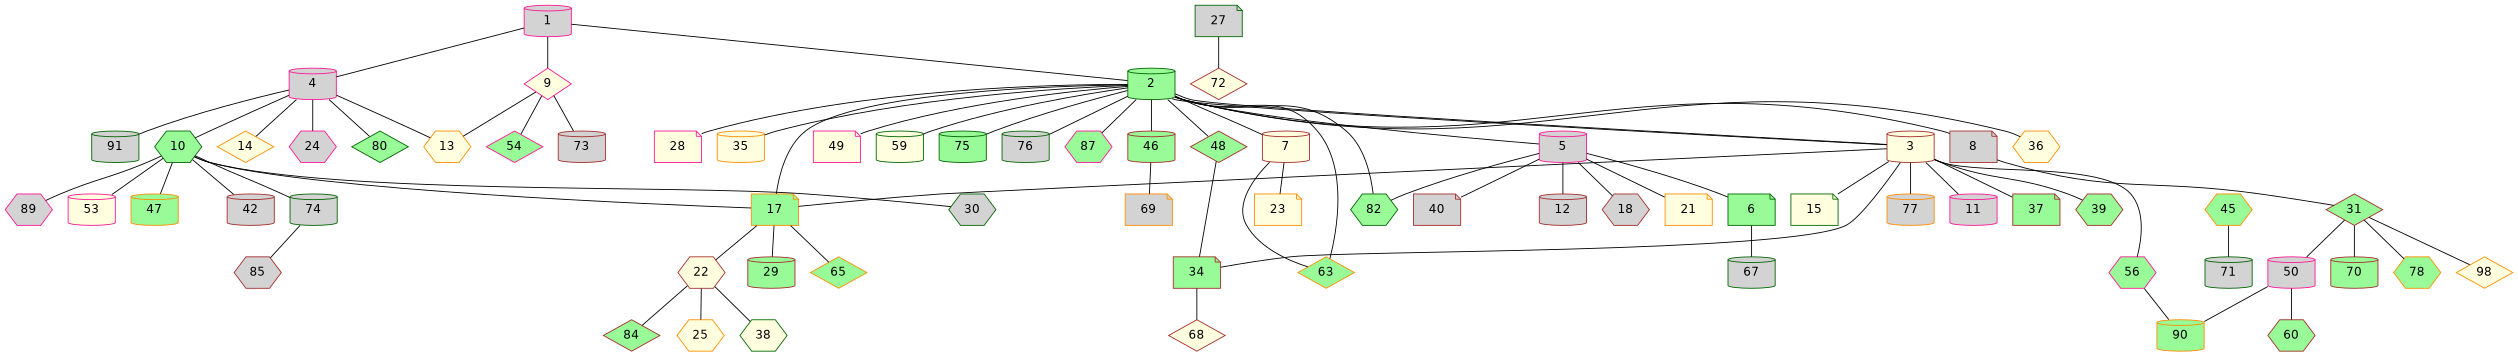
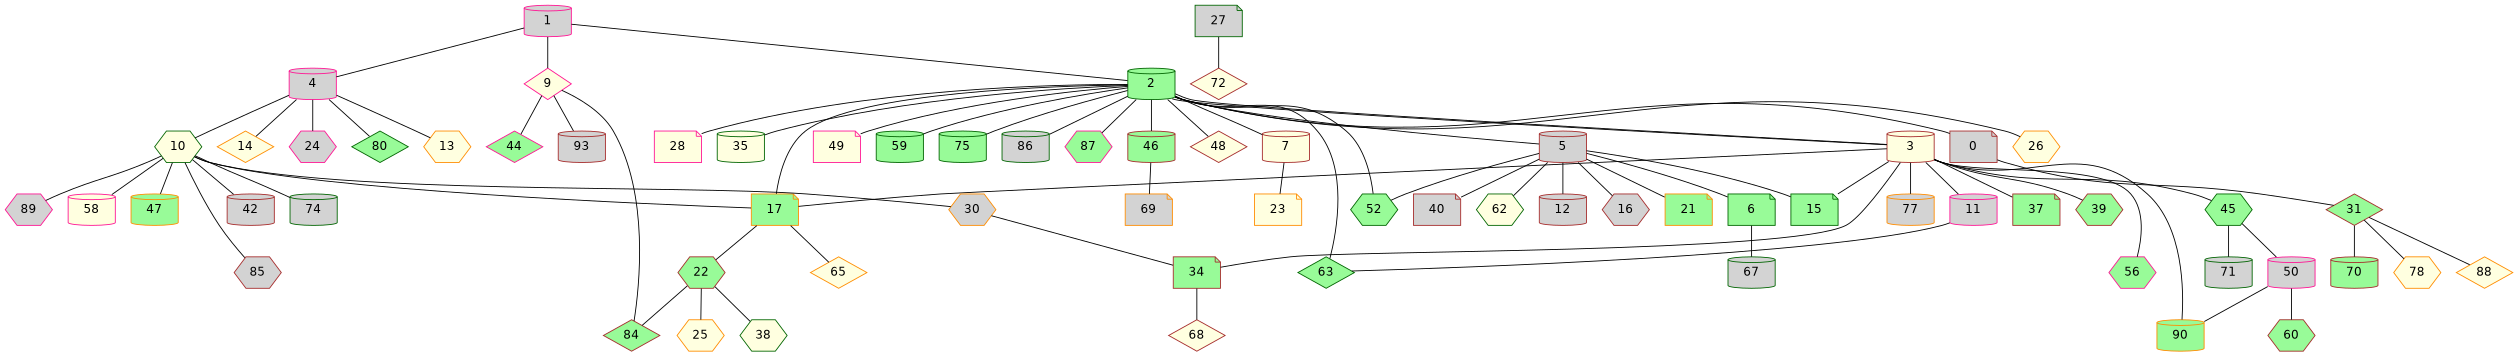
edge "9" -- "13": now "9" -- "84"
node "91": removed
node "10": fillcolor palegreen -> lightyellow
node "54": label "54" -> "44"
node "73": label "73" -> "93"
node "35": color darkorange -> darkgreen
node "59": fillcolor lightyellow -> palegreen
node "76": label "76" -> "86"
node "48": fillcolor palegreen -> lightyellow
node "5": color deeppink -> brown
node "8": label "8" -> "0"
node "36": label "36" -> "26"
edge "5" -- "15": added
edge "3" -- "45": added
edge "48" -- "34": now "30" -- "34"
node "53": label "53" -> "58"
node "30": color darkgreen -> darkorange
node "82": label "82" -> "52"
node "62": added
node "18": label "18" -> "16"
node "21": fillcolor lightyellow -> palegreen
node "15": fillcolor lightyellow -> palegreen
node "45": color darkorange -> darkgreen
edge "7" -- "63": now "11" -- "63"
edge "31" -- "50": now "45" -- "50"
edge "74" -- "85": now "10" -- "85"
node "22": fillcolor lightyellow -> palegreen
node "29": removed
node "65": fillcolor palegreen -> lightyellow
node "63": color darkorange -> darkgreen
node "78": fillcolor palegreen -> lightyellow
node "98": label "98" -> "88"
edge "56" -- "90": now "3" -- "90"
